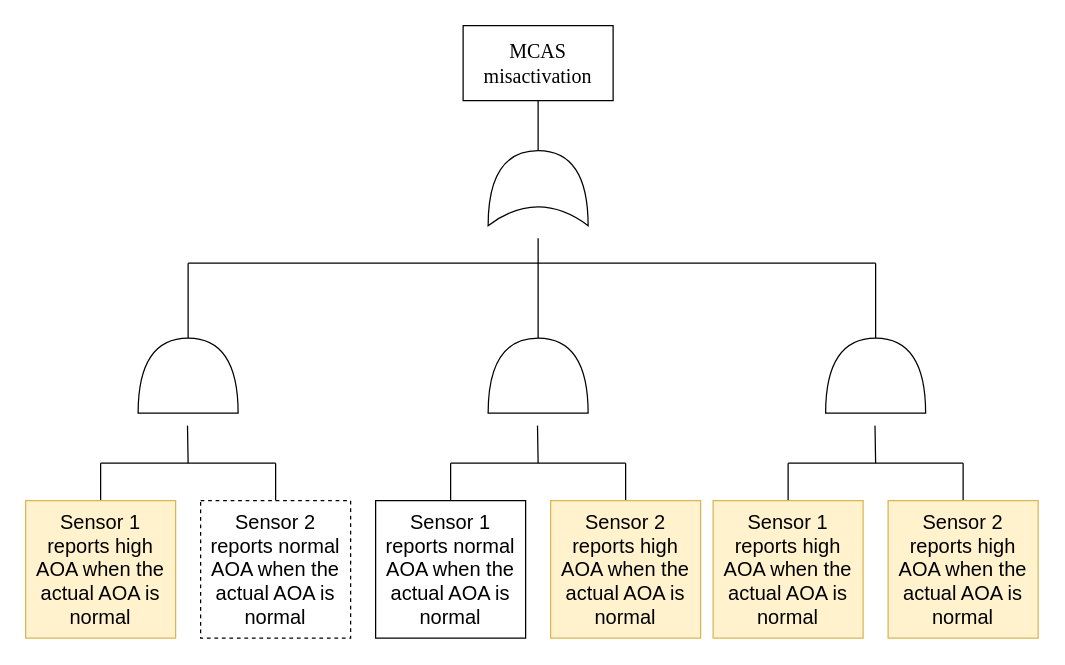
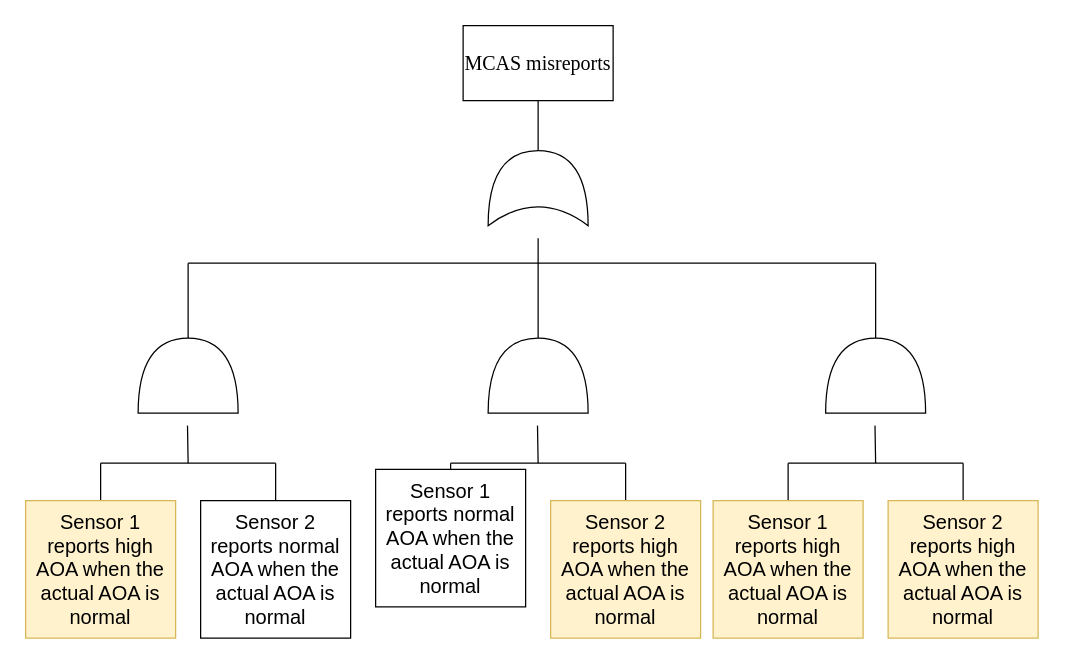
node "MCAS misactivation": label "MCAS misactivation" -> "MCAS misreports"
node "Sensor 2 reports normal AOA when the actual AOA is normal": style dashed -> solid
node "Sensor 1 reports normal AOA when the actual AOA is normal": moved (451, 569) -> (451, 538)
